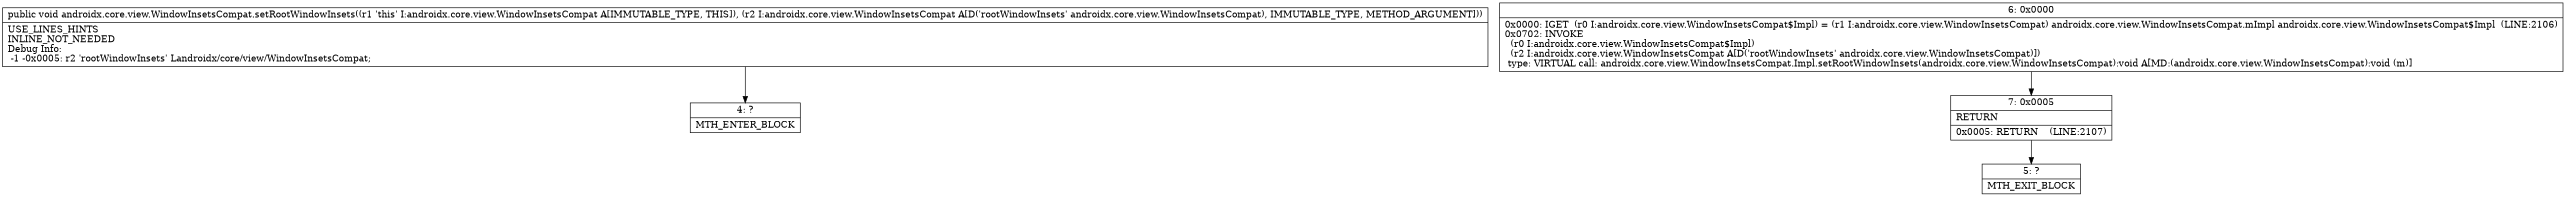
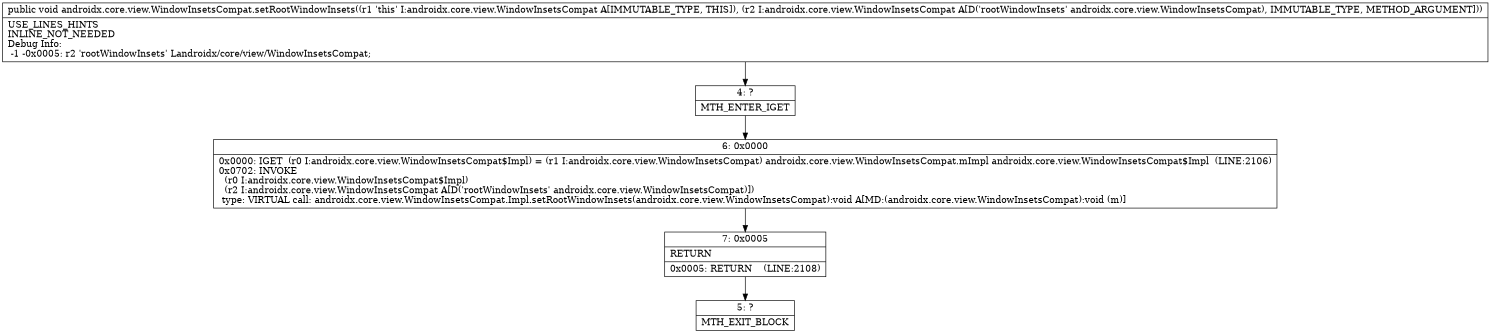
edge "4: ?" -> "6: 0x0000": added
node "4: ?": text "MTH_ENTER_BLOCK" -> "MTH_ENTER_IGET"
node "7: 0x0005": text "0x0005: RETURN    (LINE:2107)" -> "0x0005: RETURN    (LINE:2108)"
